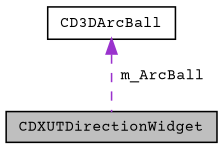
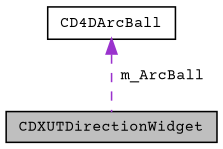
node "CD3DArcBall": label "CD3DArcBall" -> "CD4DArcBall"
